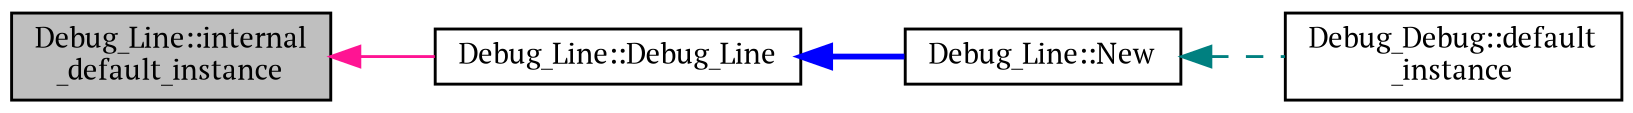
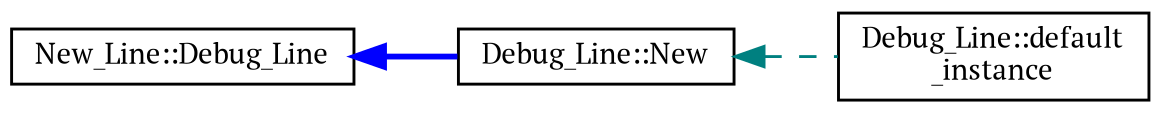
node "Debug_Line::internal _default_instance": removed
node "Debug_Line::Debug_Line": label "Debug_Line::Debug_Line" -> "New_Line::Debug_Line"
node "Debug_Debug::default _instance": label "Debug_Debug::default _instance" -> "Debug_Line::default _instance"
